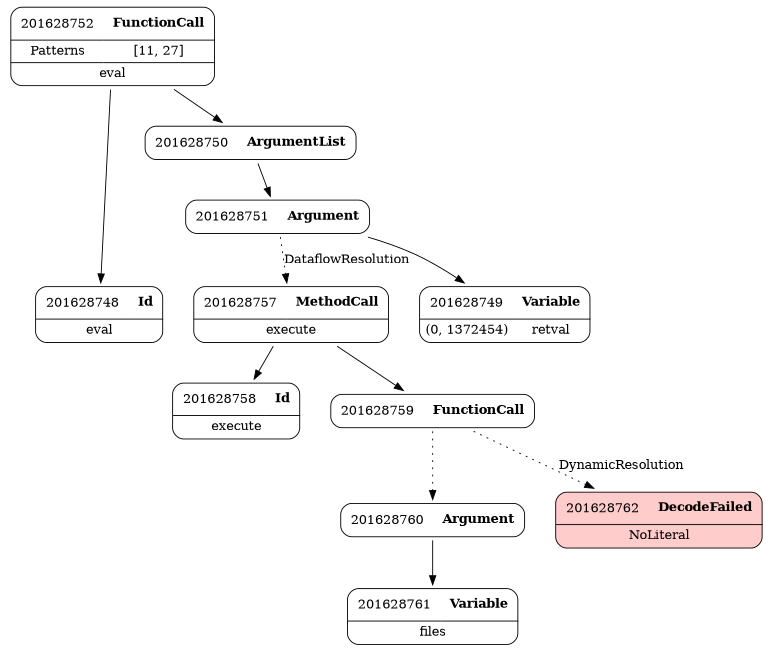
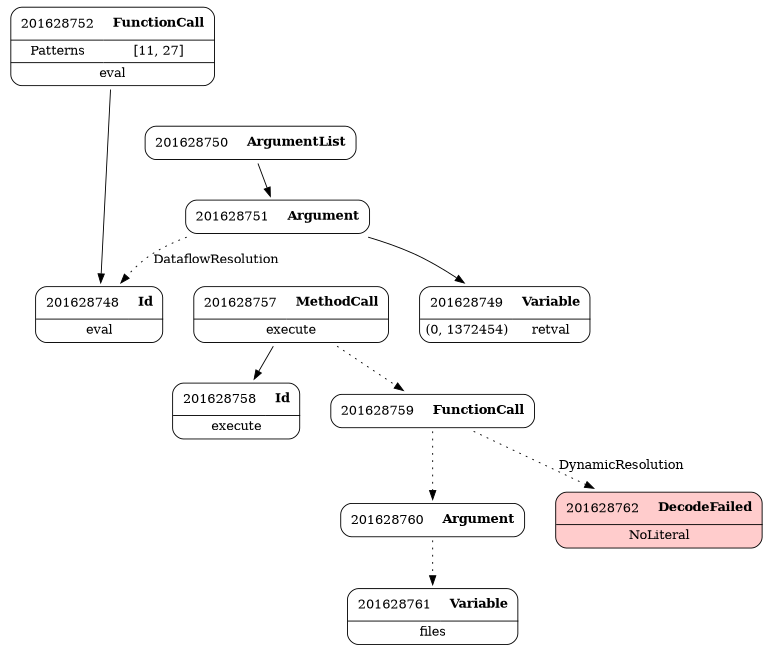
edge "201628752" -> "201628750": removed
edge "201628751" -> "201628757": now "201628751" -> "201628748"
edge "201628757" -> "201628759": style solid -> dotted
edge "201628760" -> "201628761": style solid -> dotted
